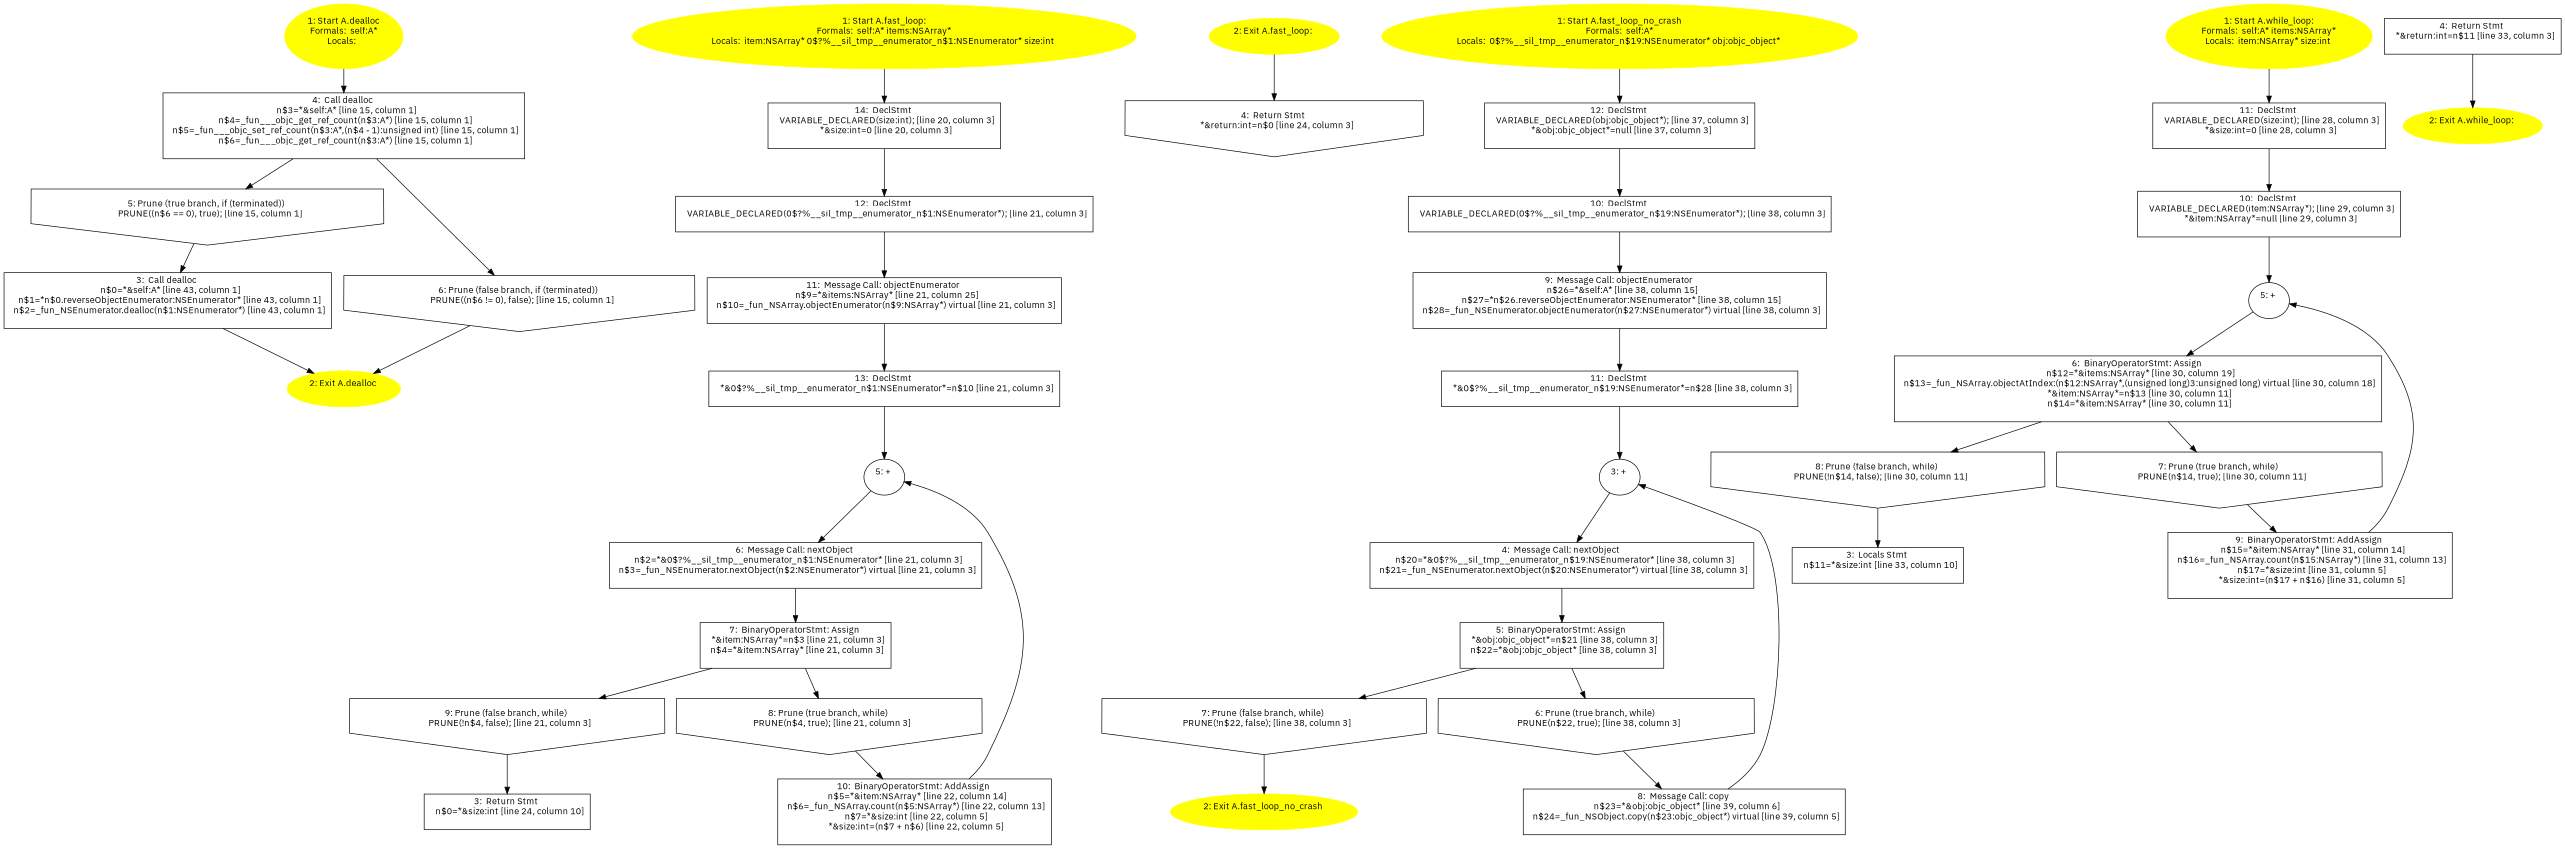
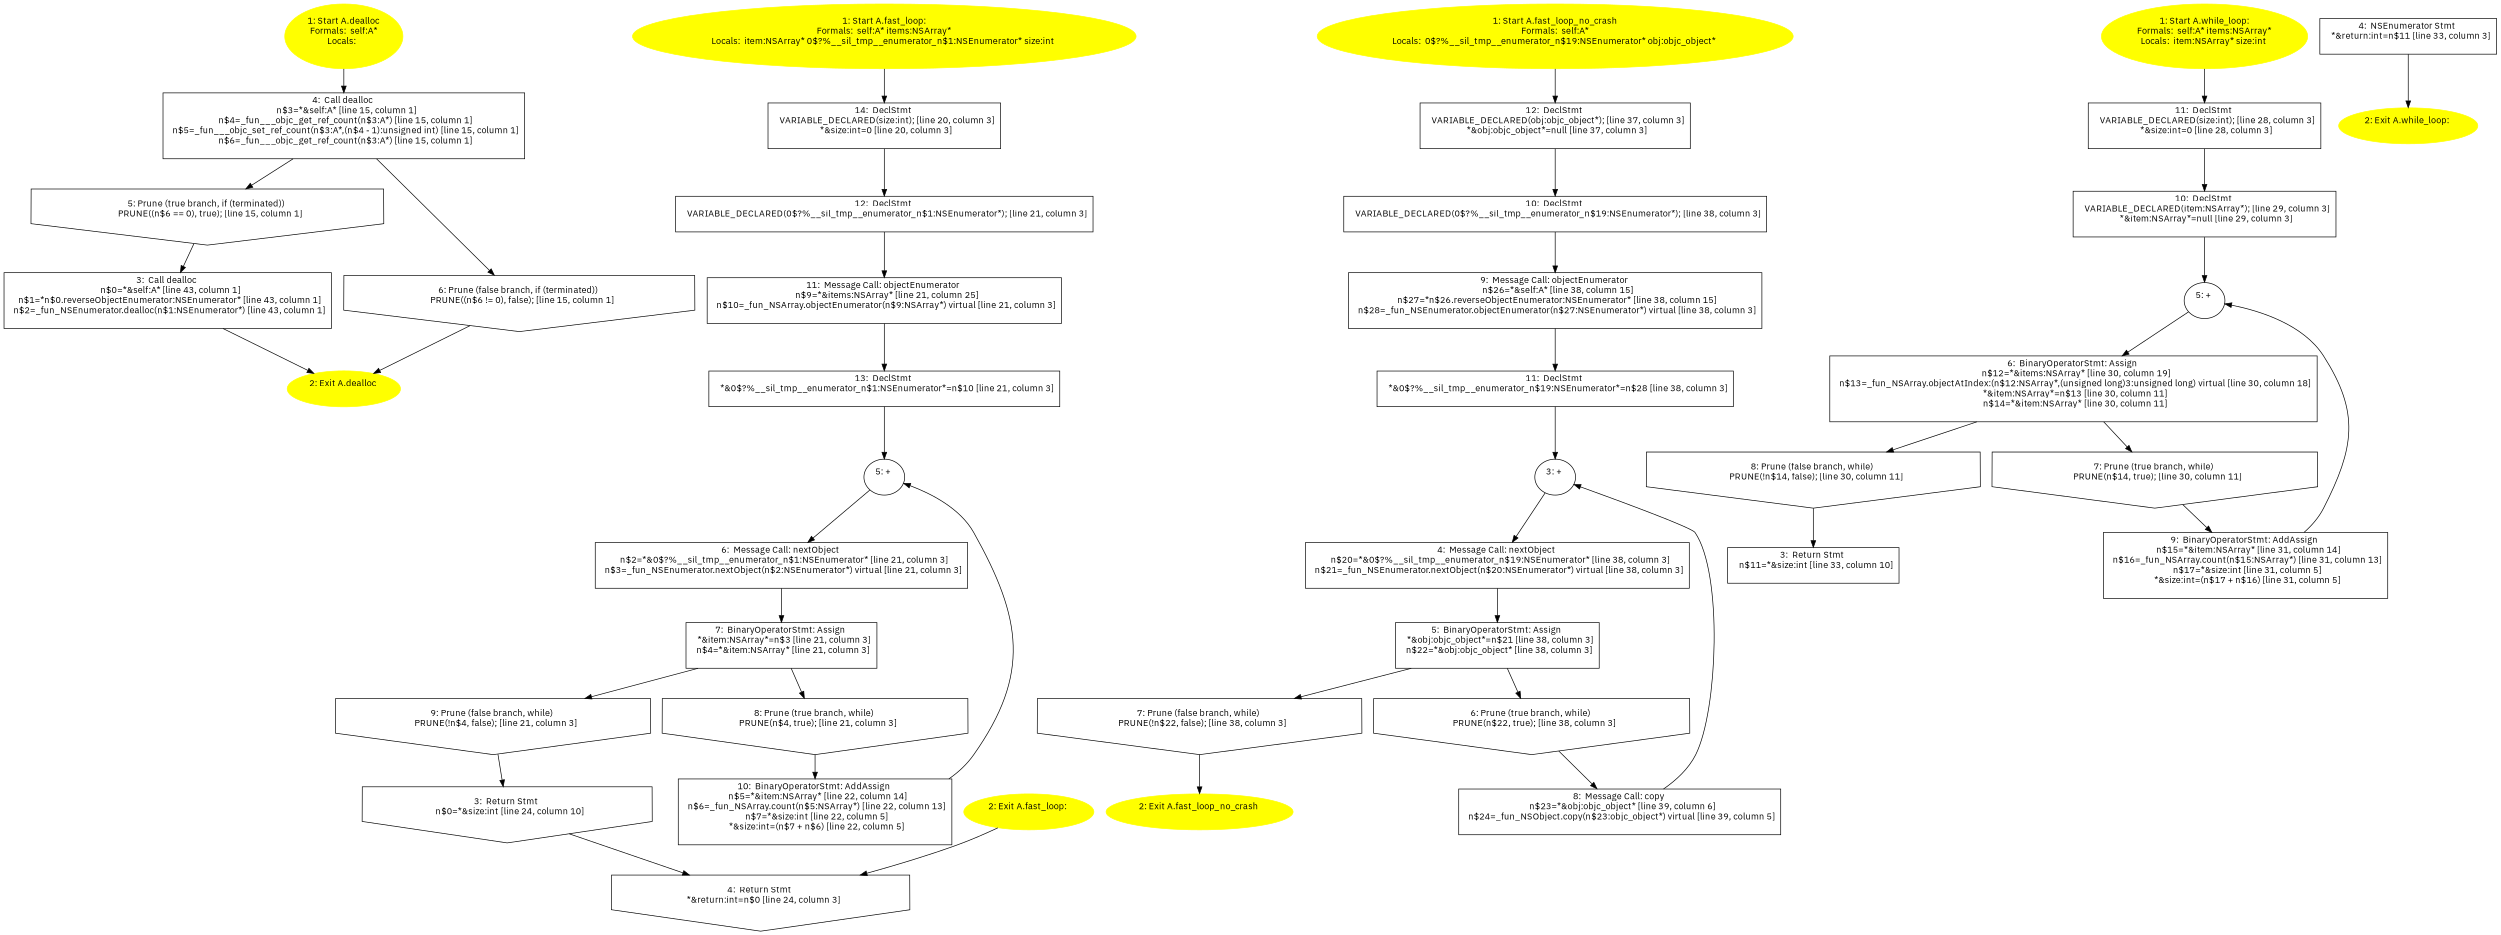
node "4:  Return Stmt *&return:int=n$11 [line 33, column 3]": label "4:  Return Stmt *&return:int=n$11 [line 33, column 3]" -> "4:  NSEnumerator Stmt *&return:int=n$11 [line 33, column 3]"
node "3:  Locals Stmt n$11=*&size:int [line 33, column 10]": label "3:  Locals Stmt n$11=*&size:int [line 33, column 10]" -> "3:  Return Stmt n$11=*&size:int [line 33, column 10]"
node "3:  Return Stmt n$0=*&size:int [line 24, column 10]": shape box -> invhouse
edge "3:  Return Stmt n$0=*&size:int [line 24, column 10]" -> "4:  Return Stmt *&return:int=n$0 [line 24, column 3]": added
